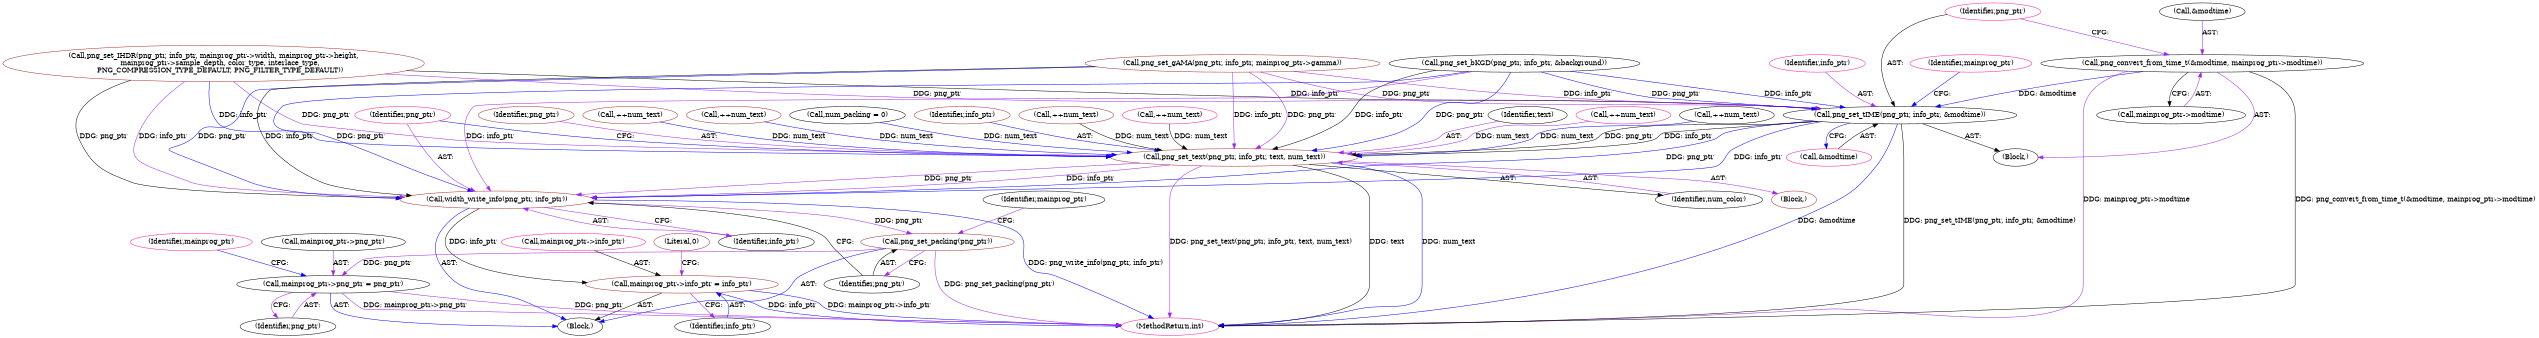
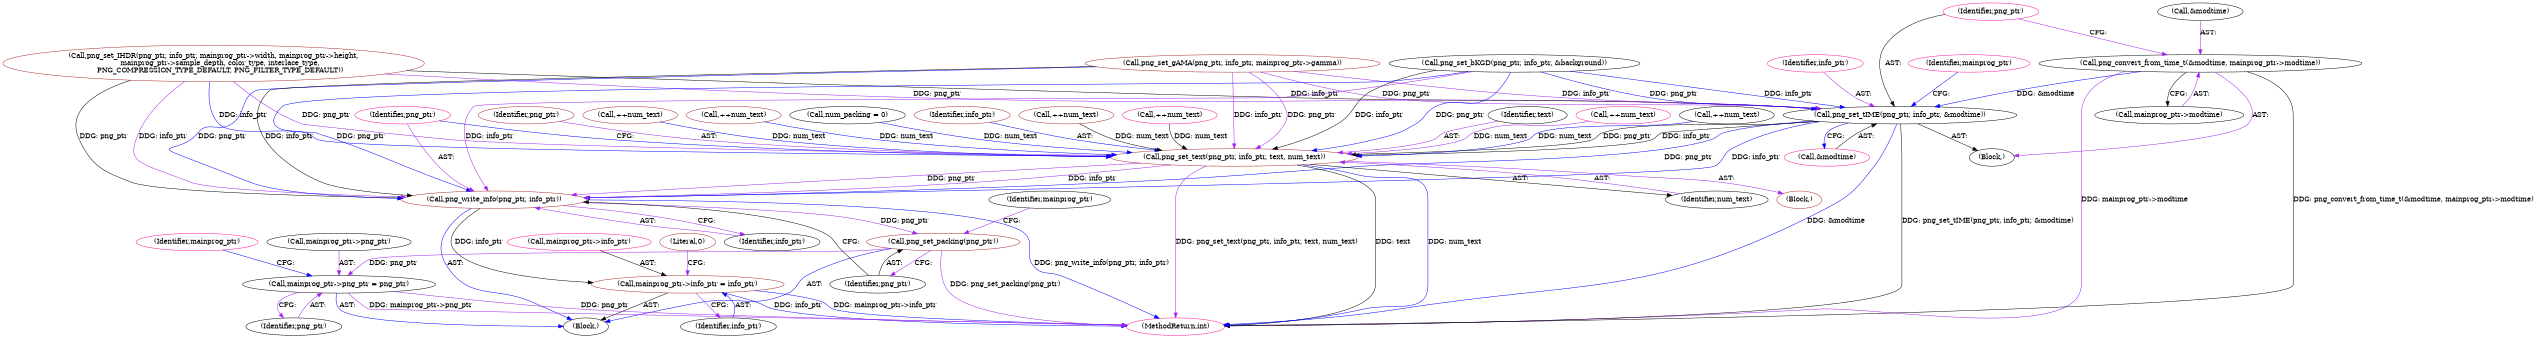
node "(Call,width_write_info(png_ptr, info_ptr))": label "(Call,width_write_info(png_ptr, info_ptr))" -> "(Call,png_write_info(png_ptr, info_ptr))"
node "(Identifier,num_color)": label "(Identifier,num_color)" -> "(Identifier,num_text)"
